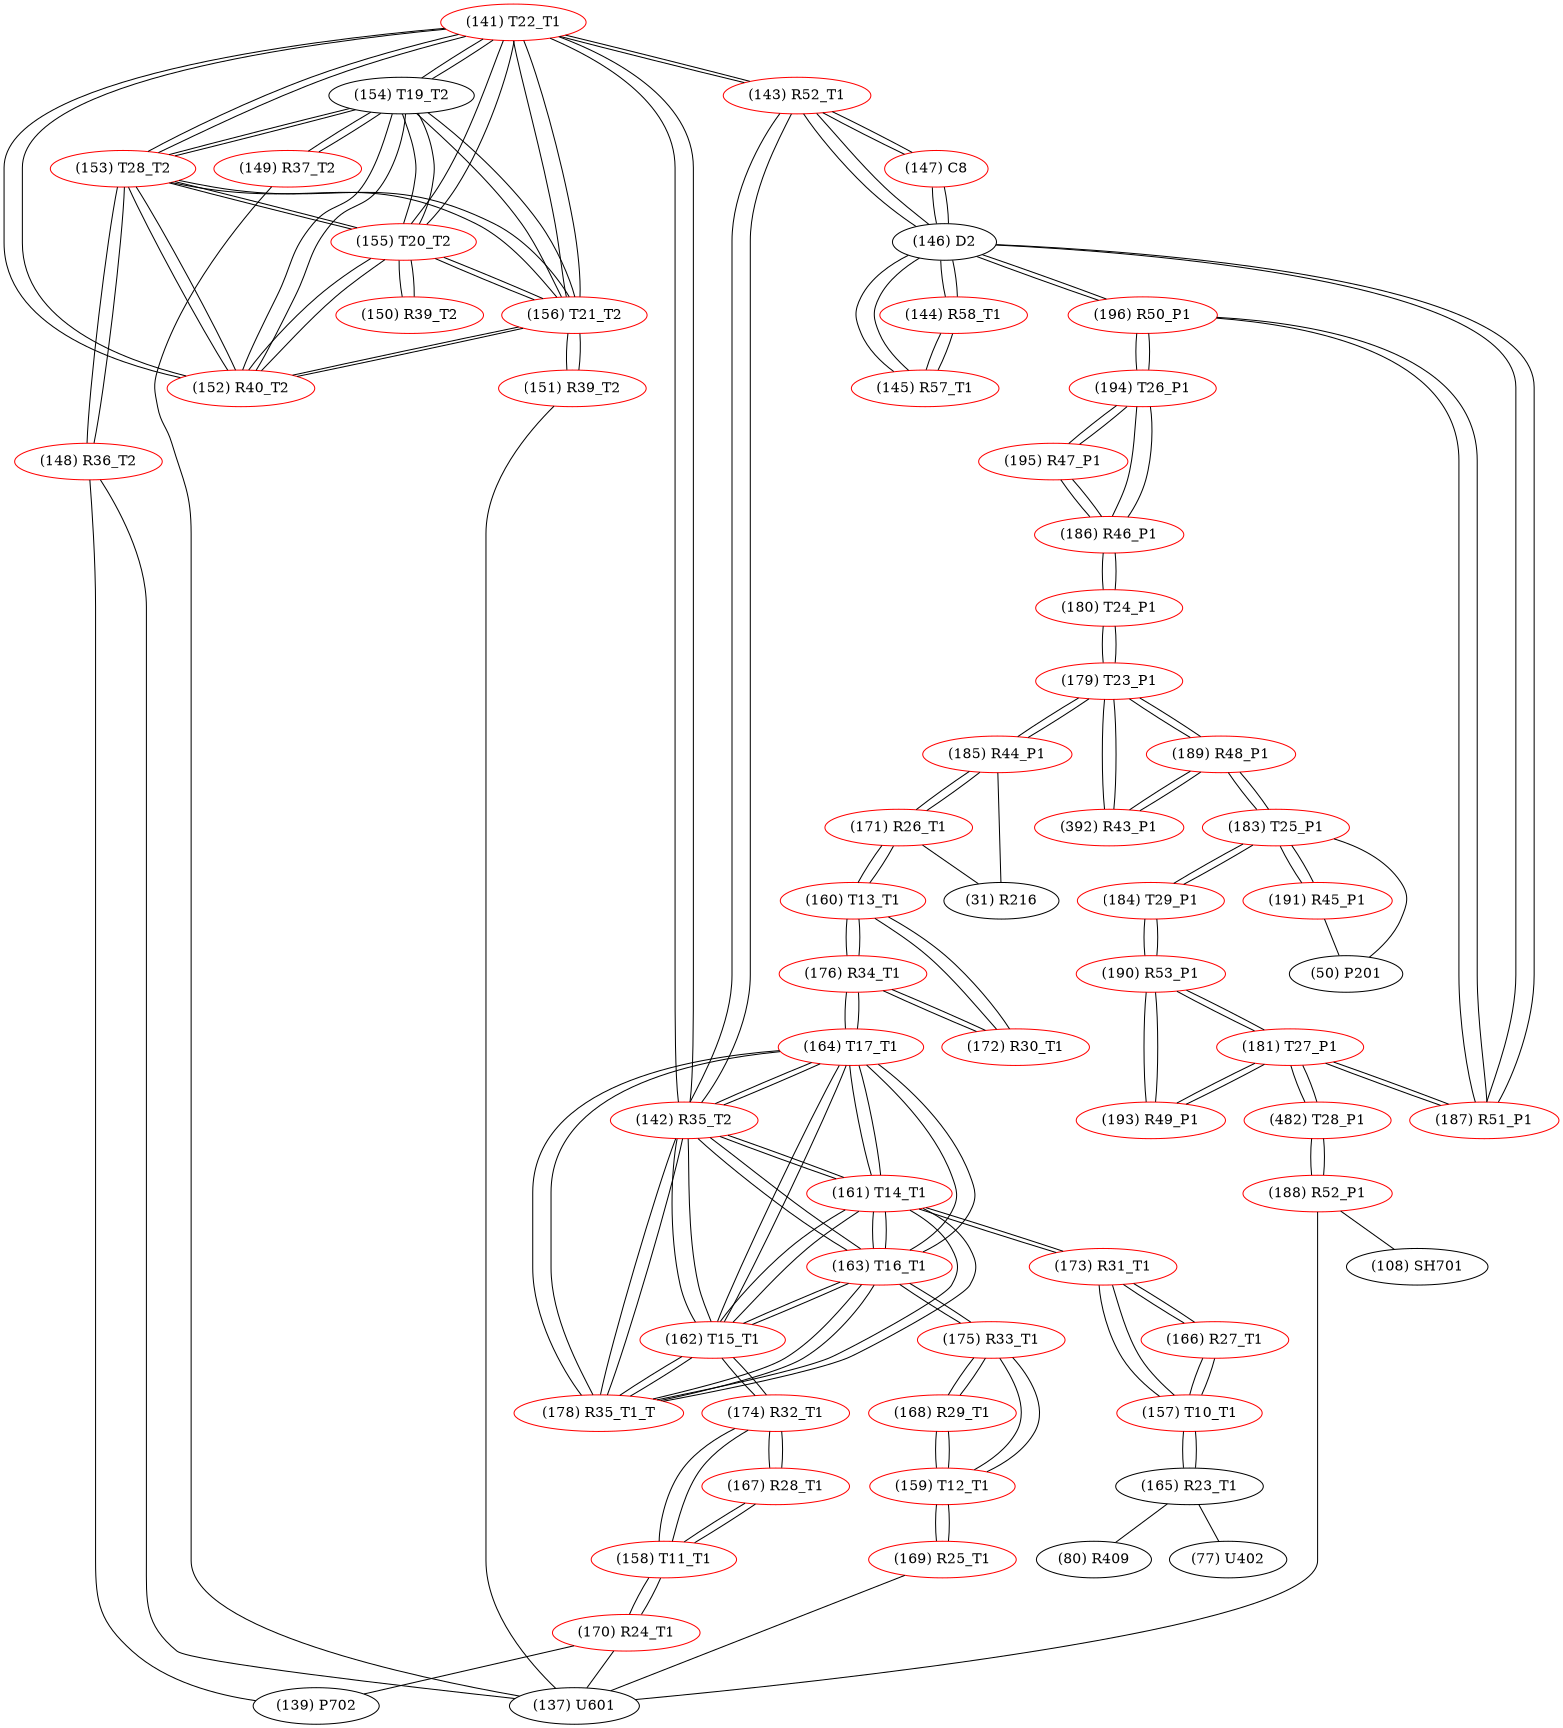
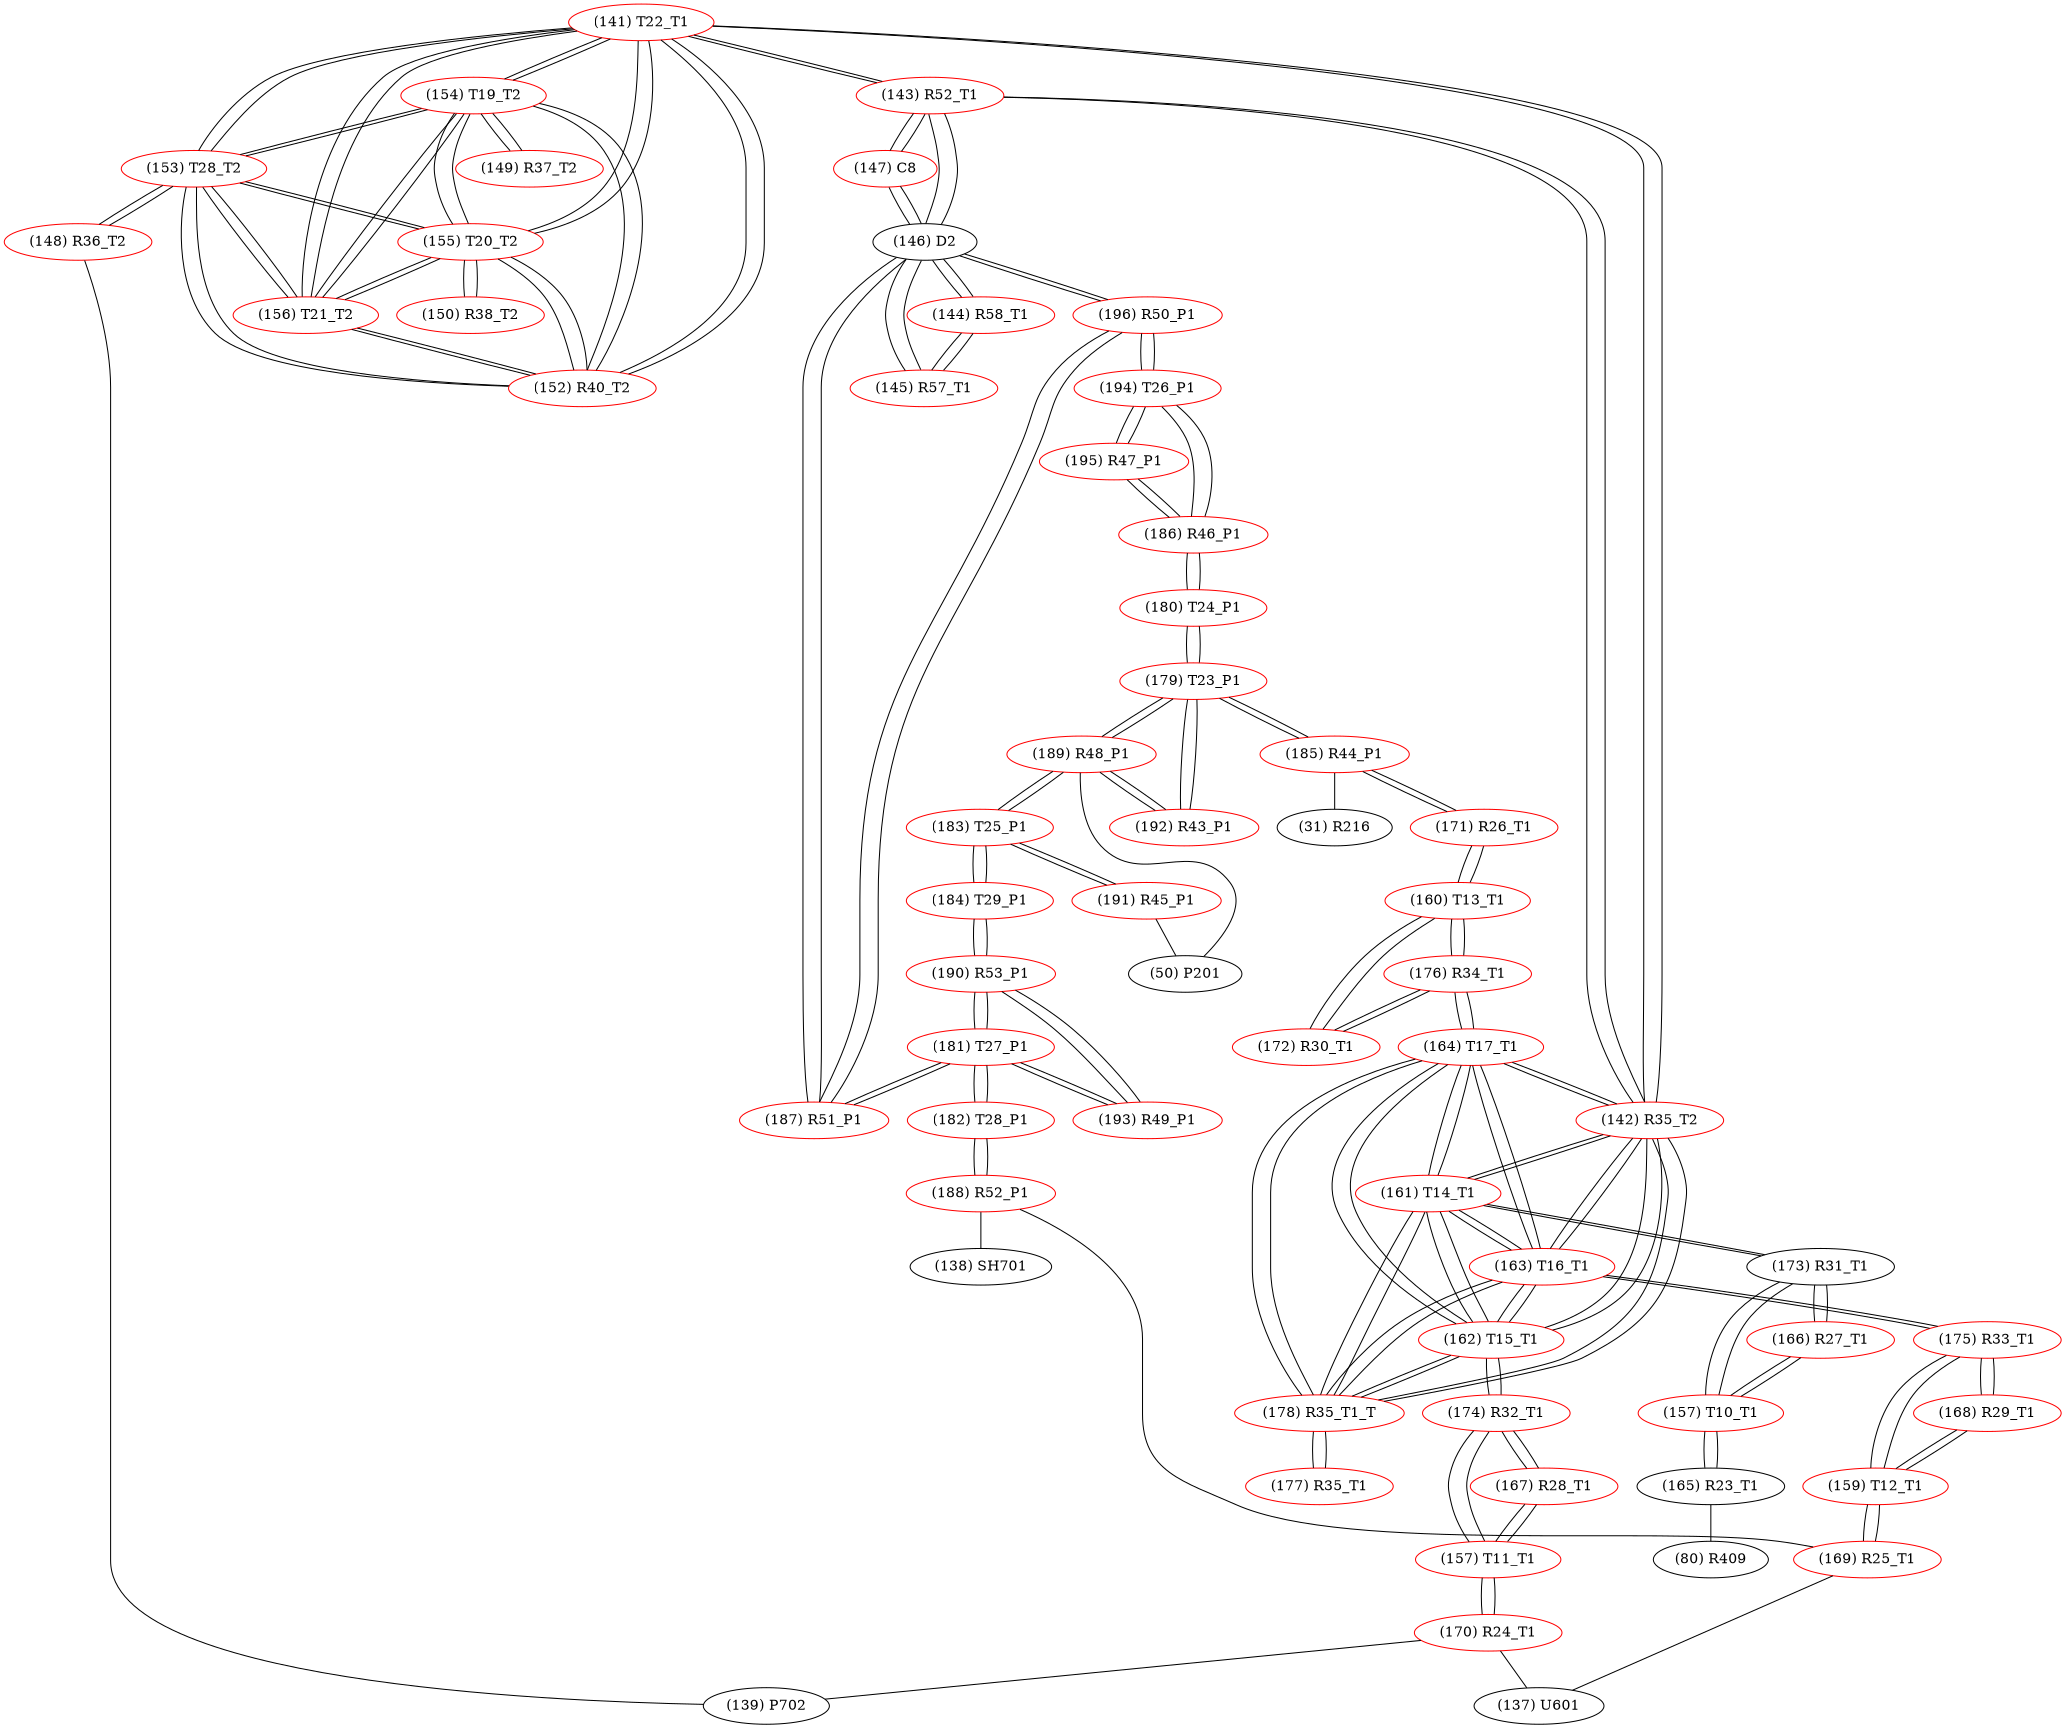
node "(154) T19_T2": color black -> red
node "(150) R39_T2": label "(150) R39_T2" -> "(150) R38_T2"
node "(151) R39_T2": removed
node "(392) R43_P1": label "(392) R43_P1" -> "(192) R43_P1"
edge "(171) R26_T1" -- "(31) R216": removed
edge "(183) T25_P1" -- "(50) P201": now "(189) R48_P1" -- "(50) P201"
edge "(149) R37_T2" -- "(137) U601": removed
node "(482) T28_P1": label "(482) T28_P1" -> "(182) T28_P1"
edge "(148) R36_T2" -- "(137) U601": removed
node "(173) R31_T1": color red -> black
node "(108) SH701": label "(108) SH701" -> "(138) SH701"
node "(177) R35_T1": added
node "(158) T11_T1": label "(158) T11_T1" -> "(157) T11_T1"
node "(77) U402": removed
edge "(188) R52_P1" -- "(137) U601": now "(188) R52_P1" -- "(169) R25_T1"
